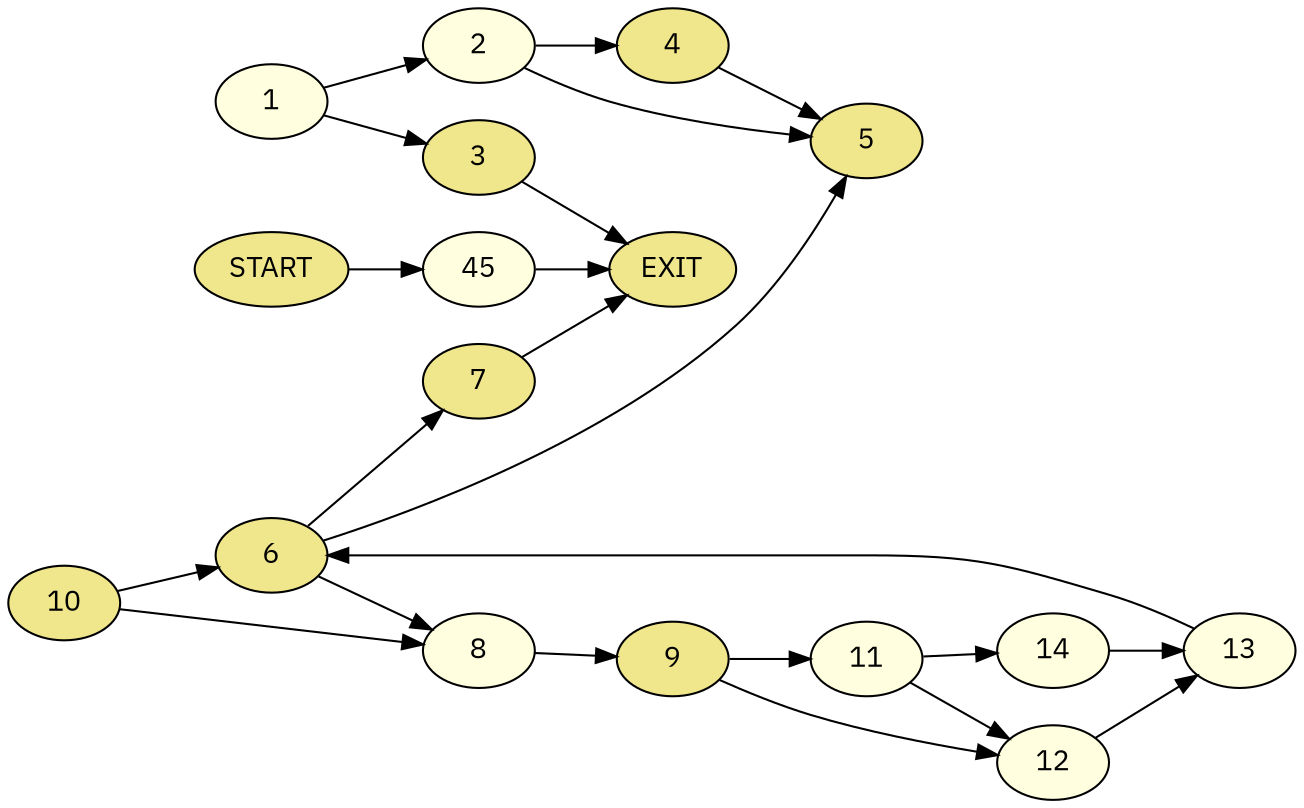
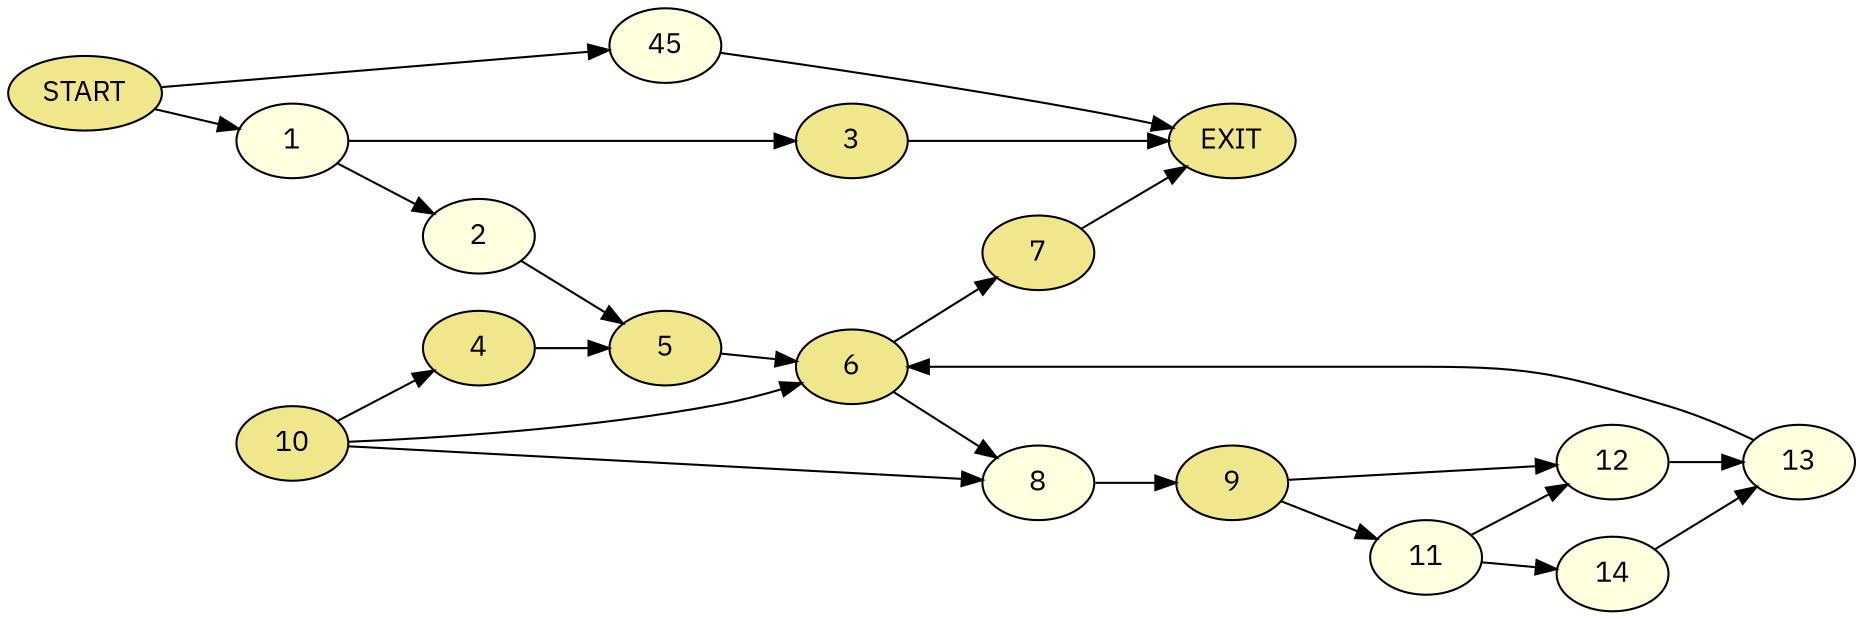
edge "2" -> "4": now "10" -> "4"
edge "START" -> "1": added
edge "6" -> "5": reversed
